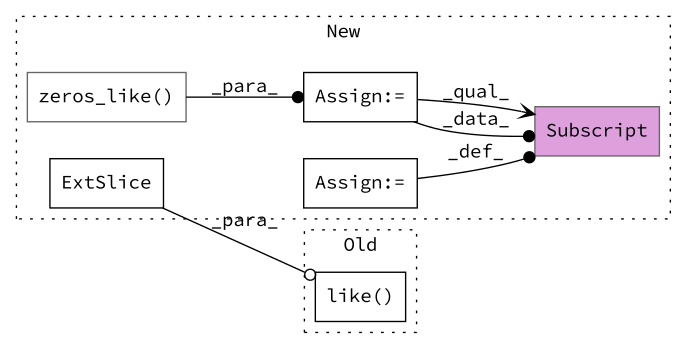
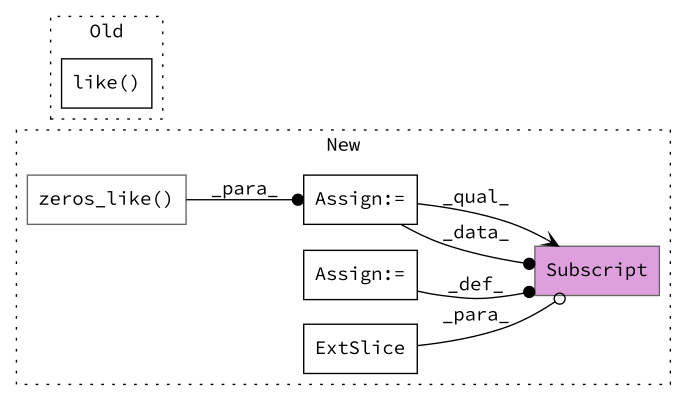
edge "ExtSlice" -> "like()": now "ExtSlice" -> "Subscript"
